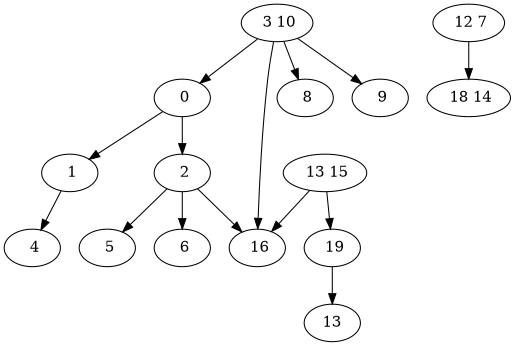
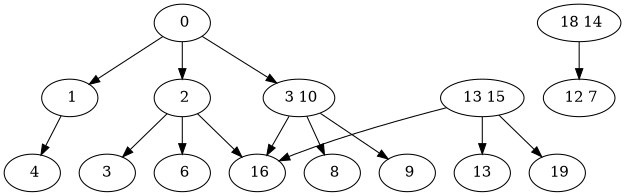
edge "12 7" -> "18 14": reversed
edge "3 10" -> "0": reversed
node "5": label "5" -> "3"
edge "19" -> "13": now "13 15" -> "13"
